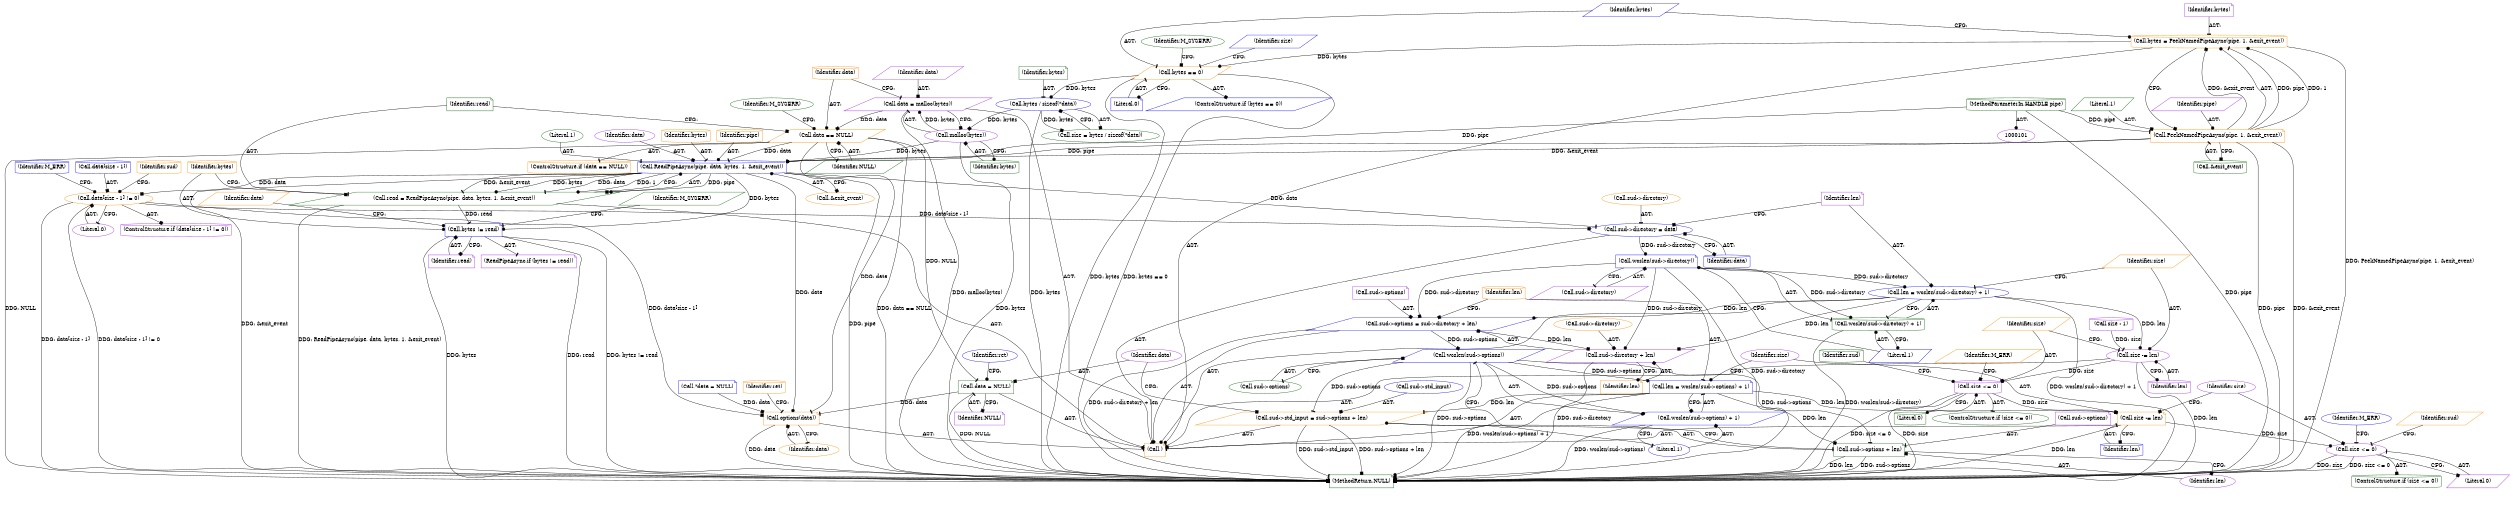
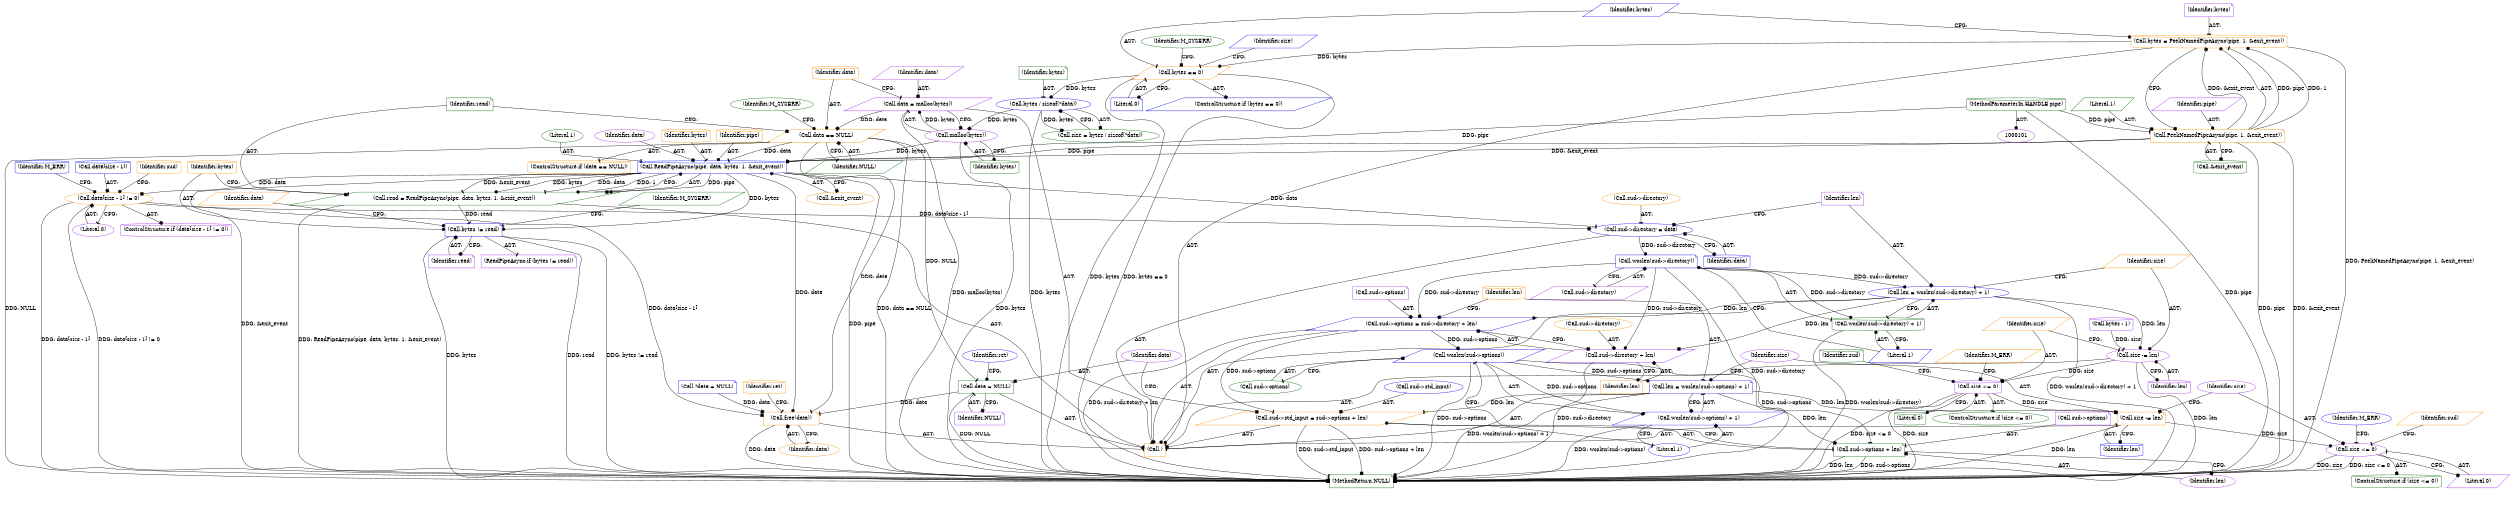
node "(Call,size - 1)": label "(Call,size - 1)" -> "(Call,bytes - 1)"
edge "(Call,sud->options = sud->directory + len)" -> "(Call,sud->directory + len)": label "DDG: len" -> "CFG: "
edge "(Call,wcslen(sud->options))" -> "(Call,sud->std_input = sud->options + len)": now "(Call,sud->options = sud->directory + len)" -> "(Call,sud->std_input = sud->options + len)"
node "(Call,options(data))": label "(Call,options(data))" -> "(Call,free(data))"
